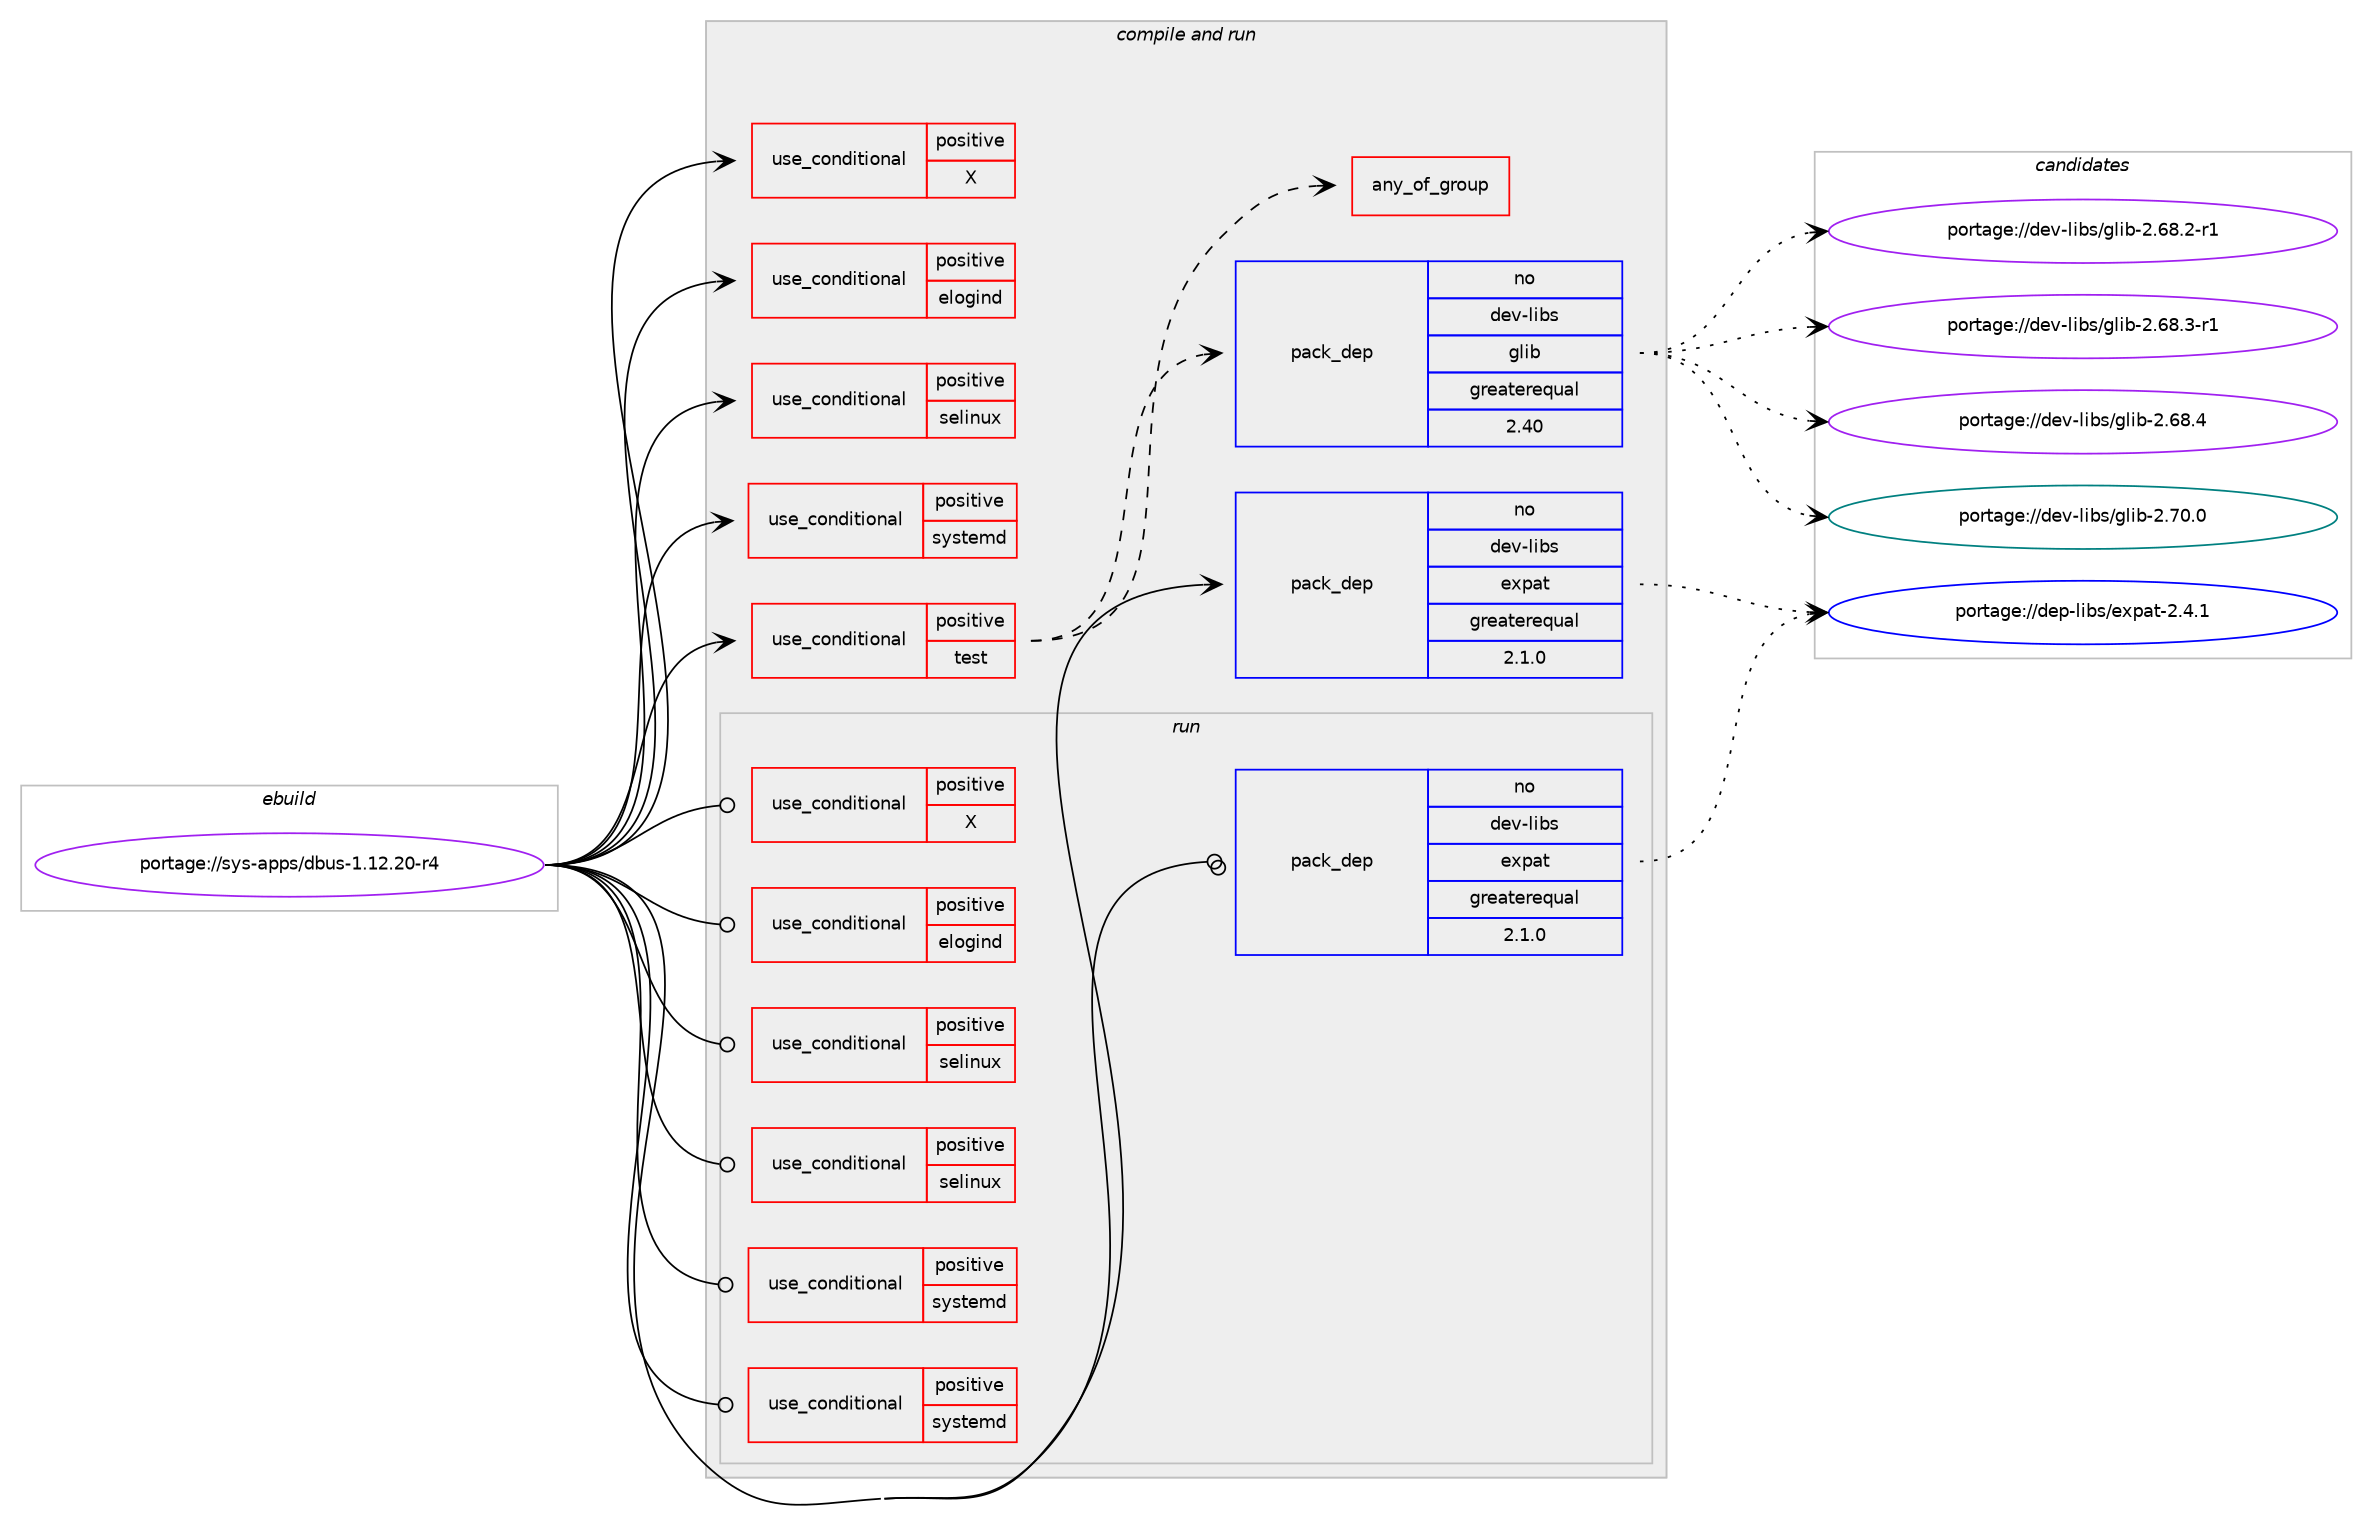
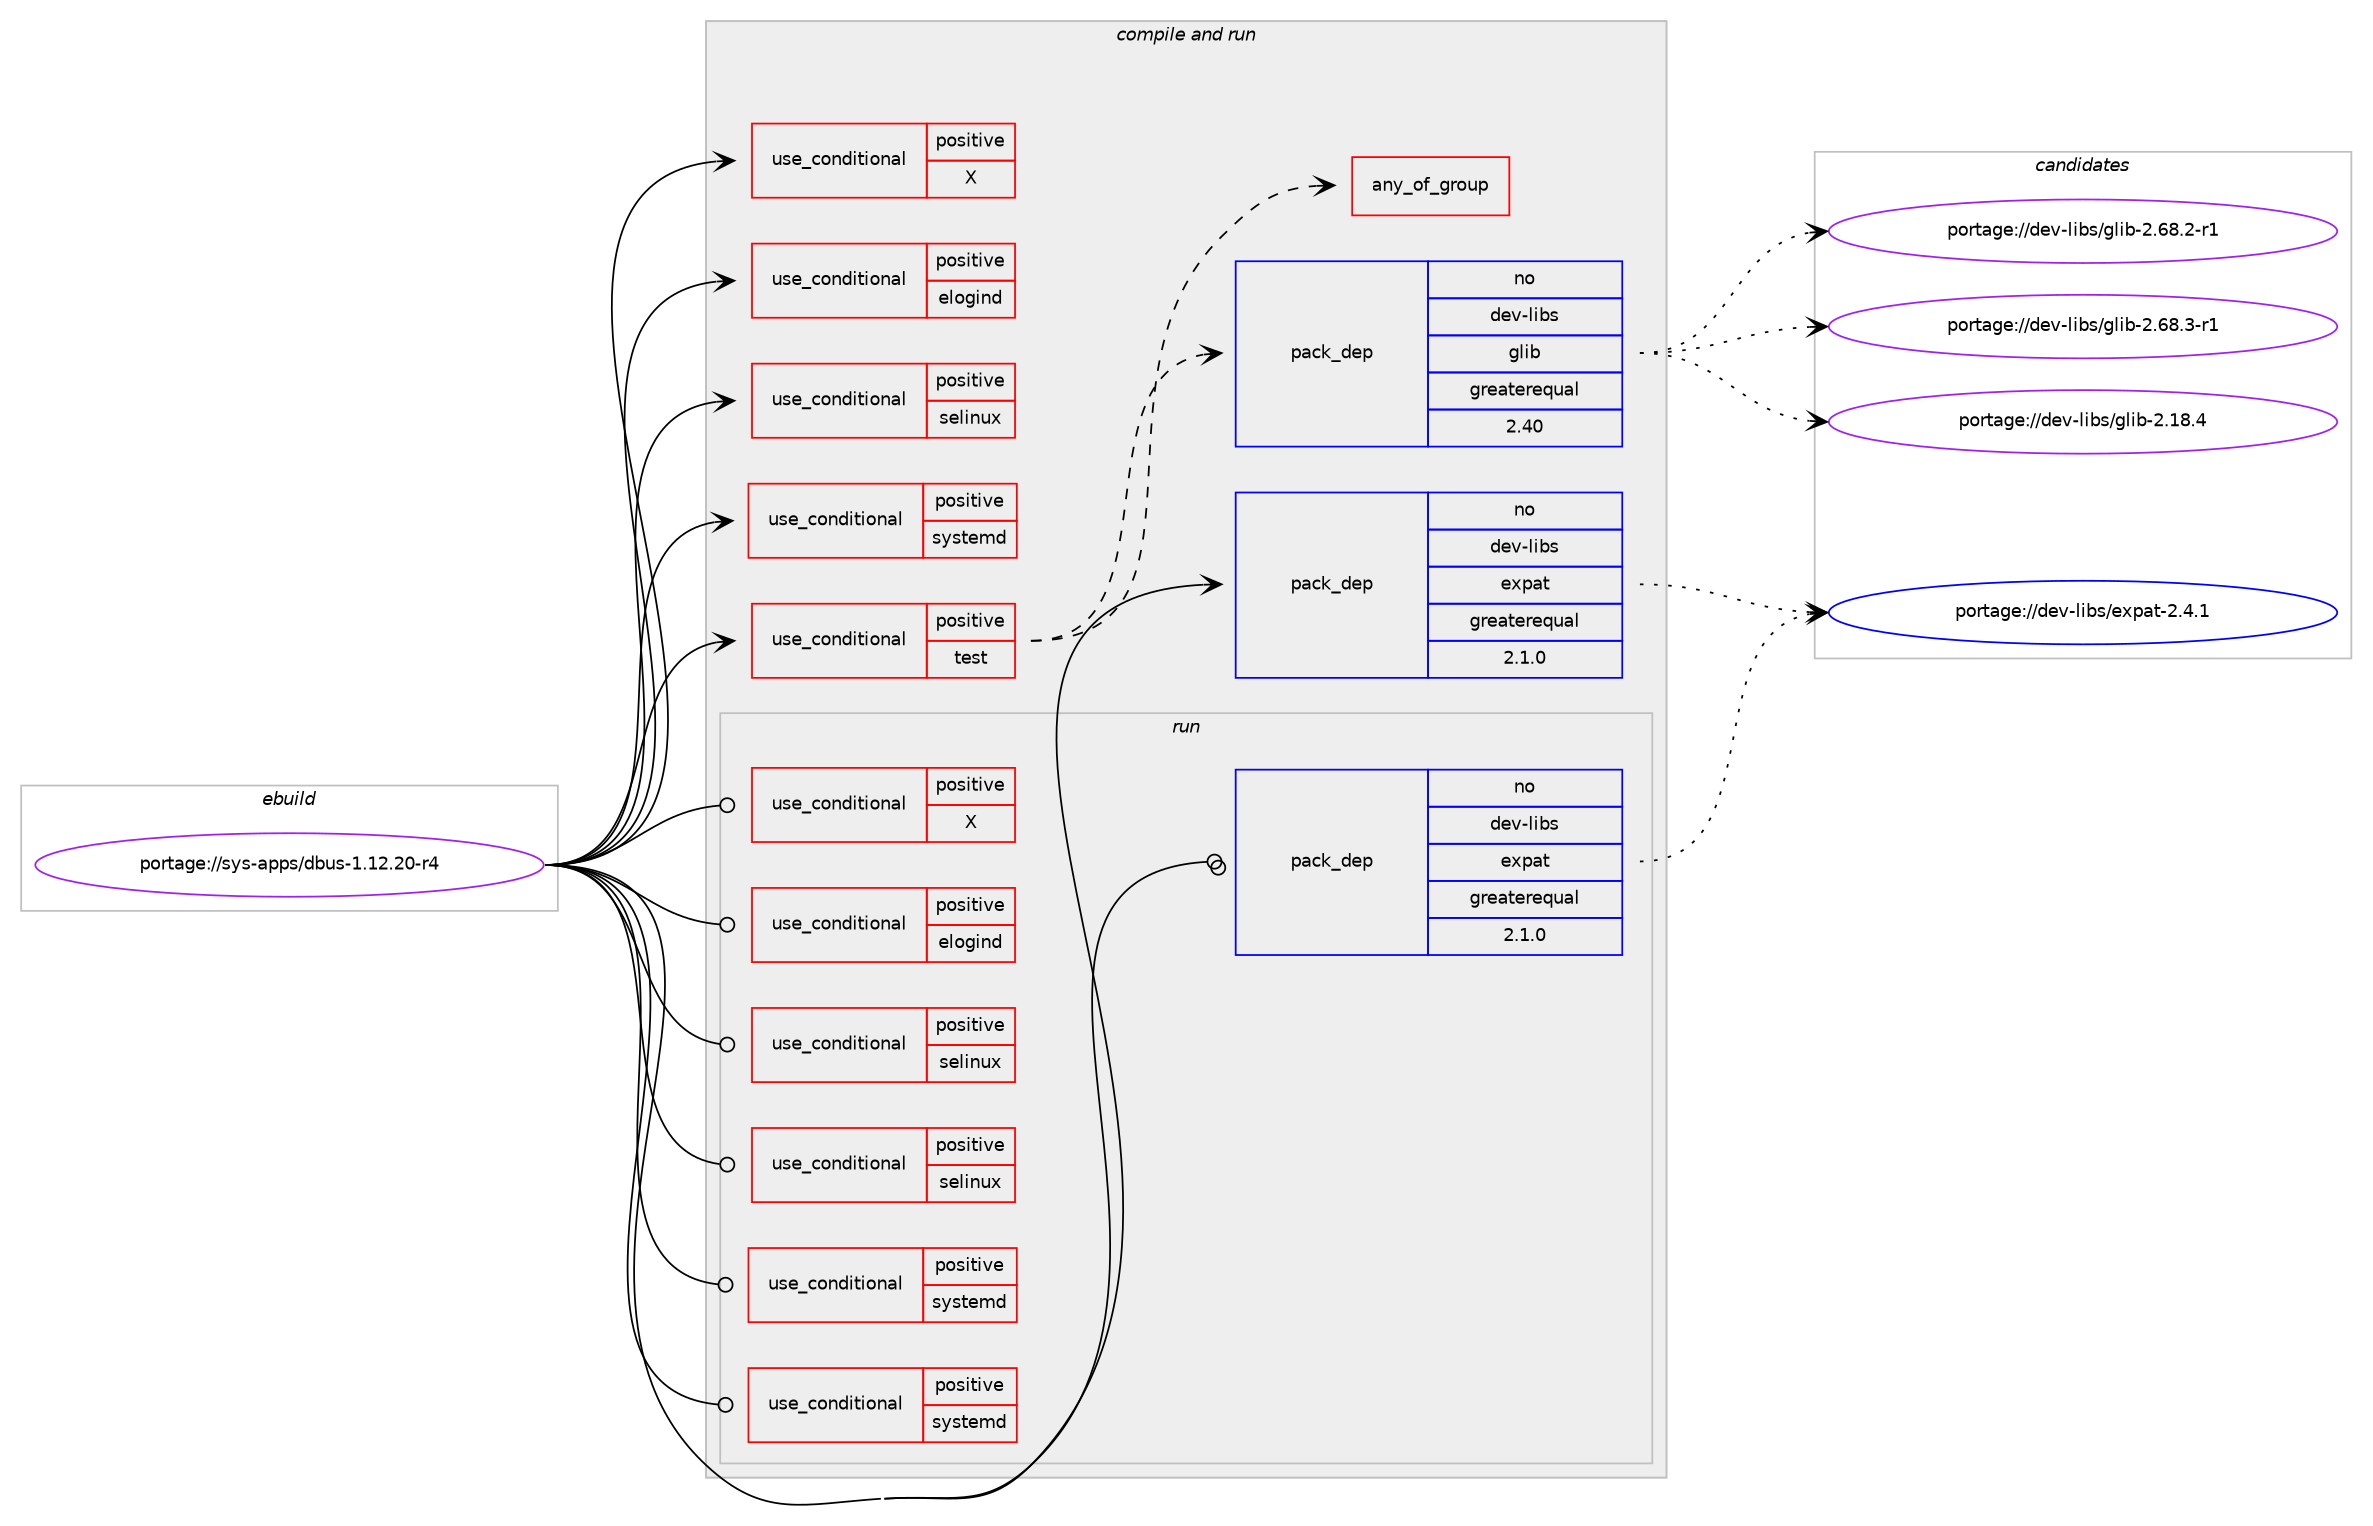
node "portage://dev-libs/glib-2.68.4": label "portage://dev-libs/glib-2.68.4" -> "portage://dev-libs/glib-2.18.4"
node "portage://dev-libs/glib-2.70.0": removed
node "portage://dep-libs/expat-2.4.1": label "portage://dep-libs/expat-2.4.1" -> "portage://dev-libs/expat-2.4.1"
